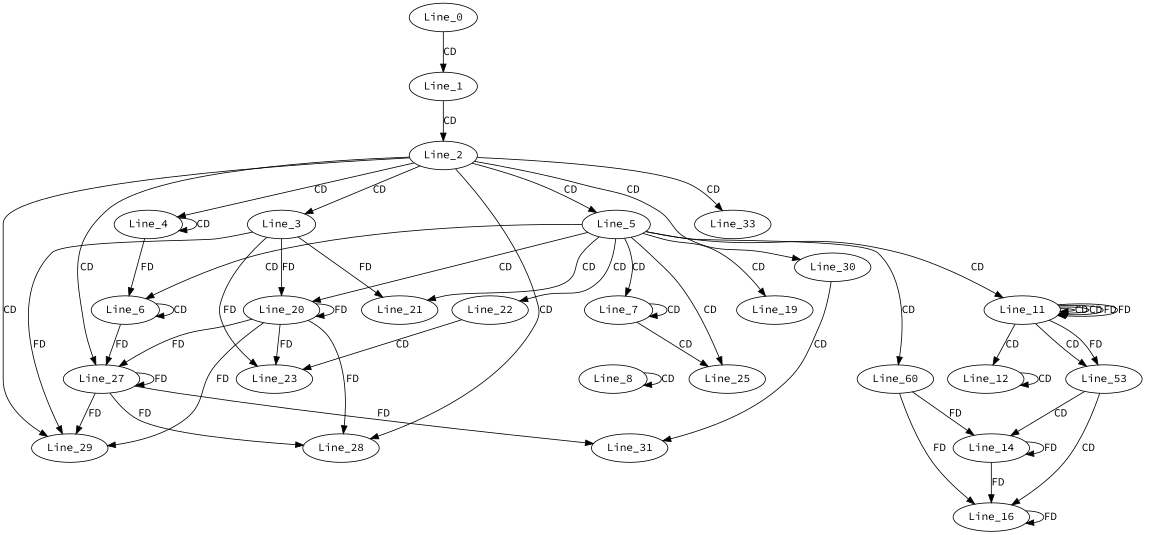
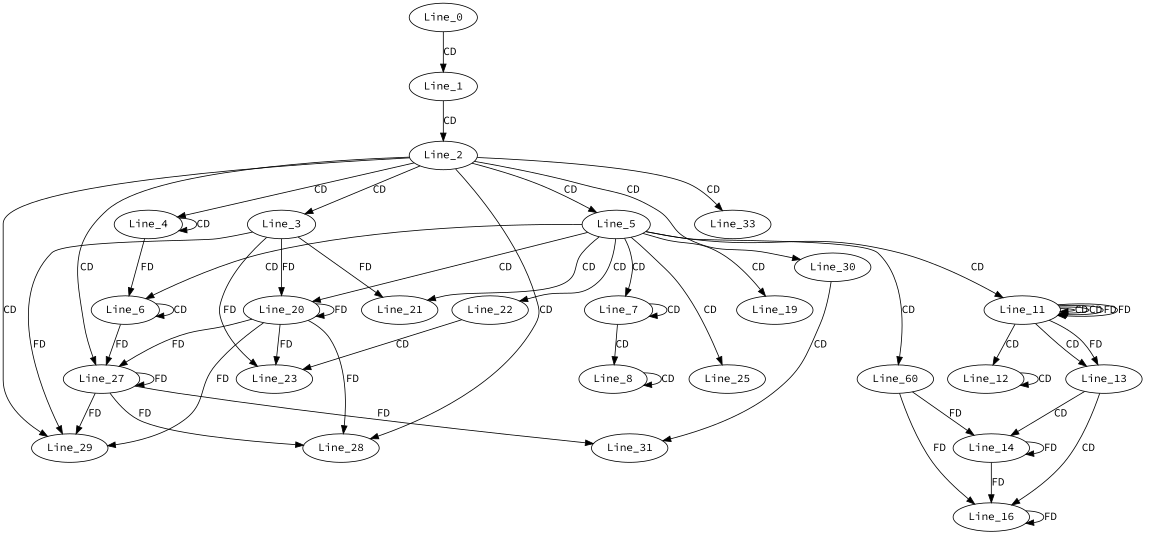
edge "Line_7" -> "Line_25": now "Line_7" -> "Line_8"
node "Line_53": label "Line_53" -> "Line_13"
